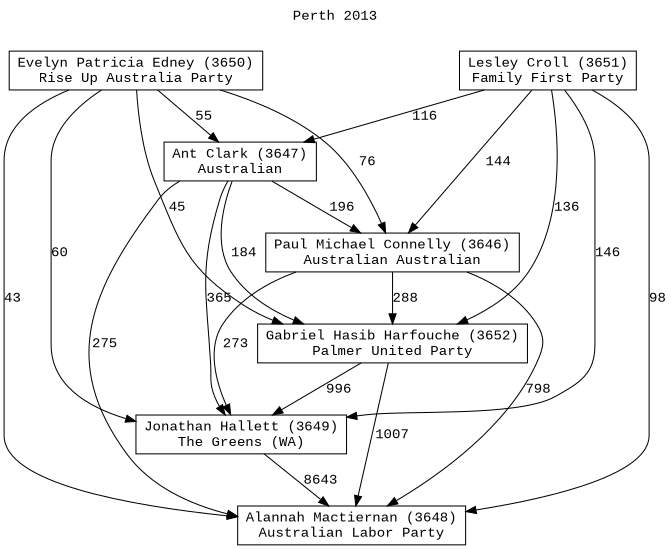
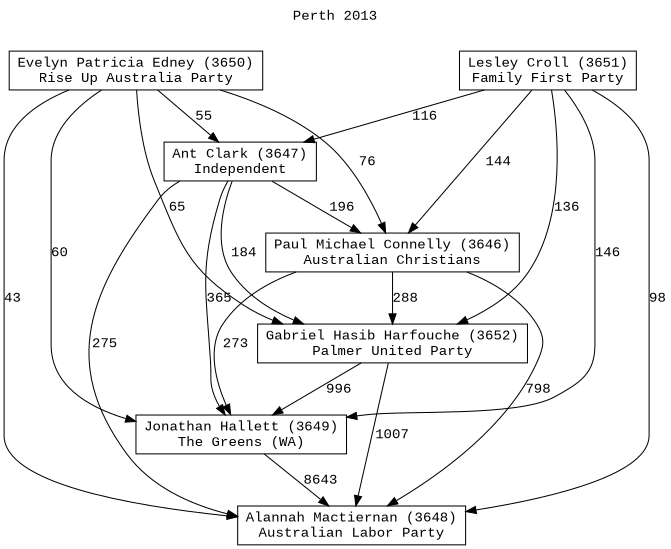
node "Ant Clark (3647) Australian": label "Ant Clark (3647) Australian" -> "Ant Clark (3647) Independent"
edge "Evelyn Patricia Edney (3650) Rise Up Australia Party" -> "Gabriel Hasib Harfouche (3652) Palmer United Party": label "45" -> "65"
node "Paul Michael Connelly (3646) Australian Australian": label "Paul Michael Connelly (3646) Australian Australian" -> "Paul Michael Connelly (3646) Australian Christians"
